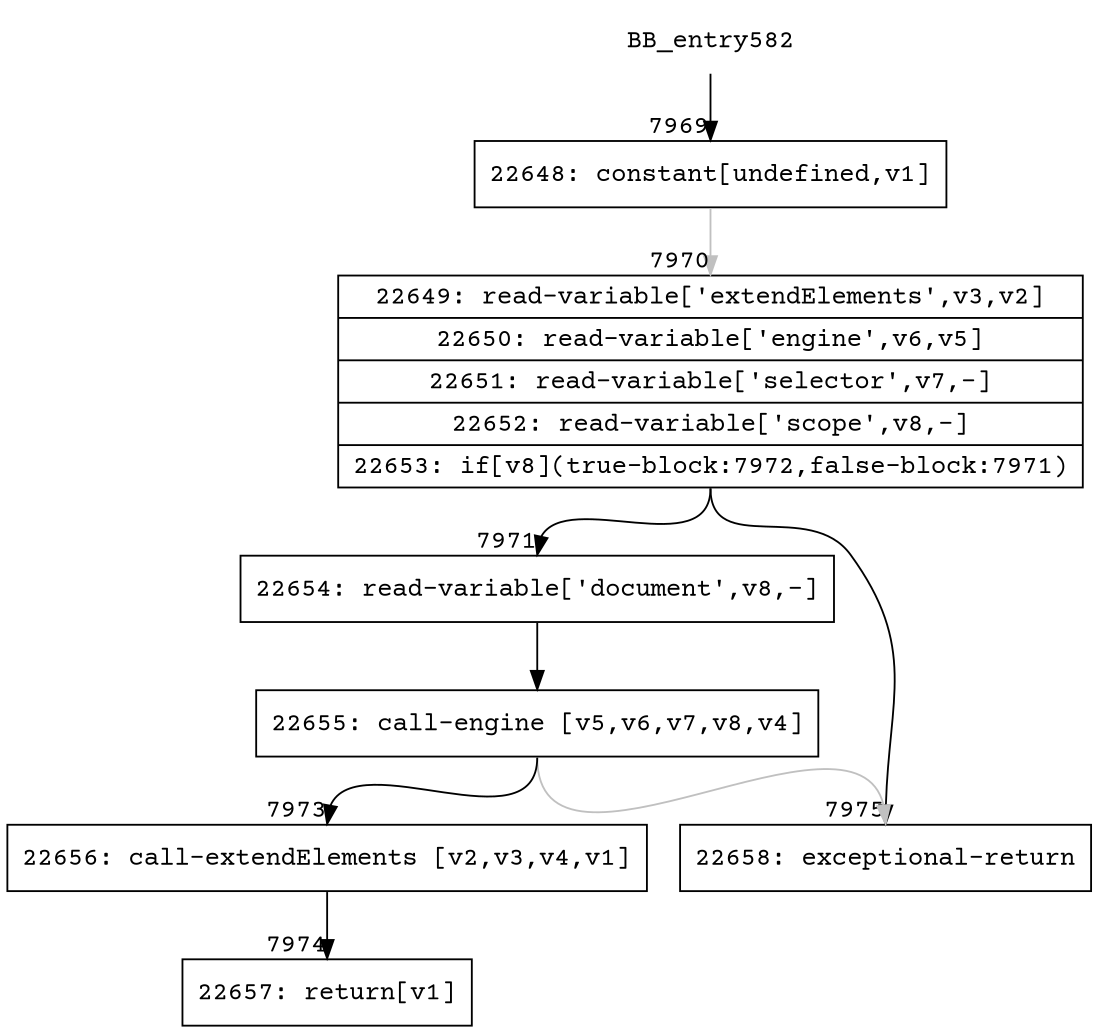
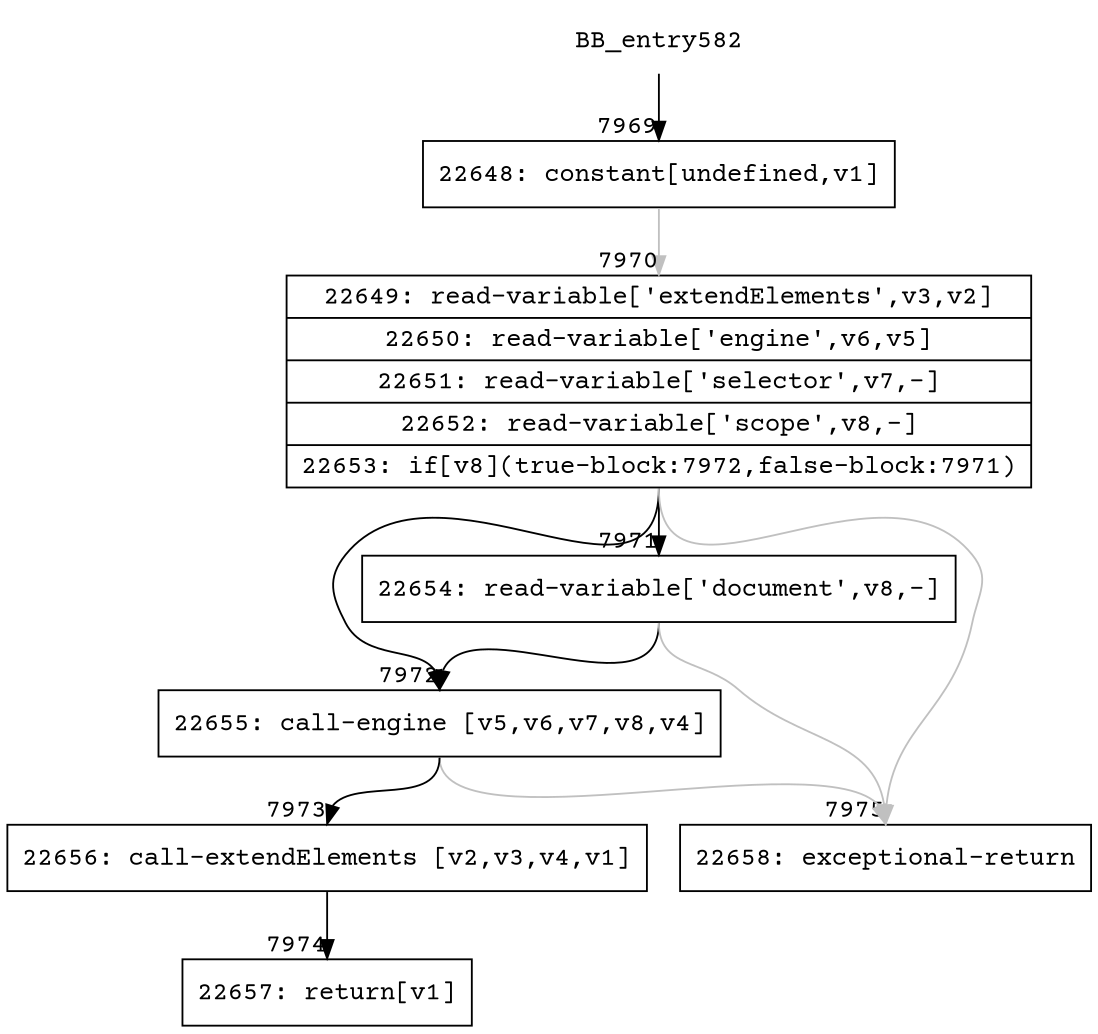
edge "22649: read-variable['extendElements',v3,v2]" -> "22655: call-engine [v5,v6,v7,v8,v4]": added
edge "22649: read-variable['extendElements',v3,v2]" -> "22658: exceptional-return": color black -> gray
edge "22654: read-variable['document',v8,-]" -> "22658: exceptional-return": added
